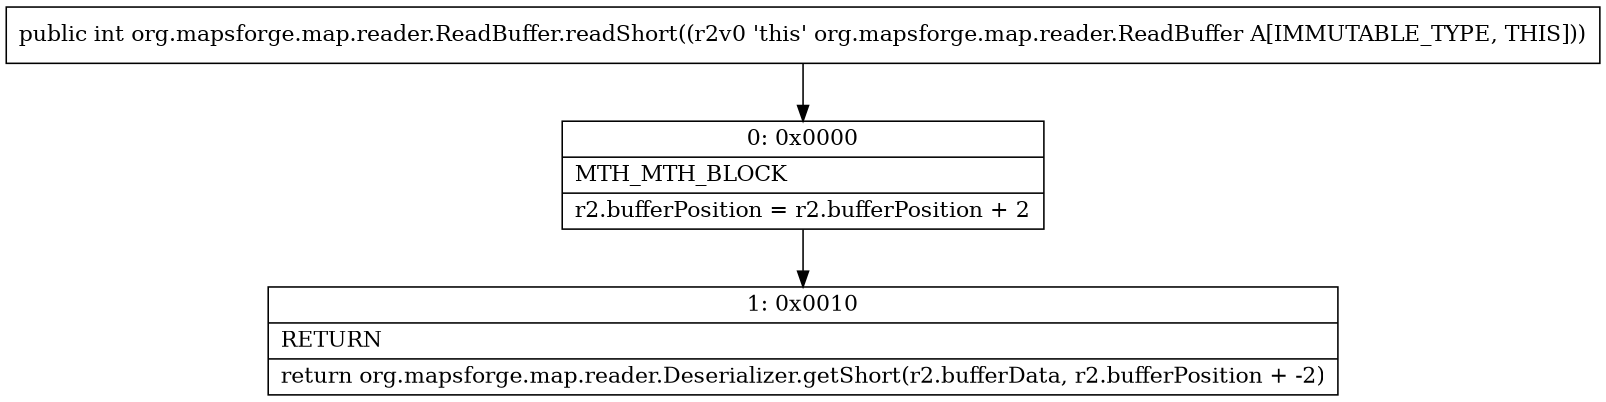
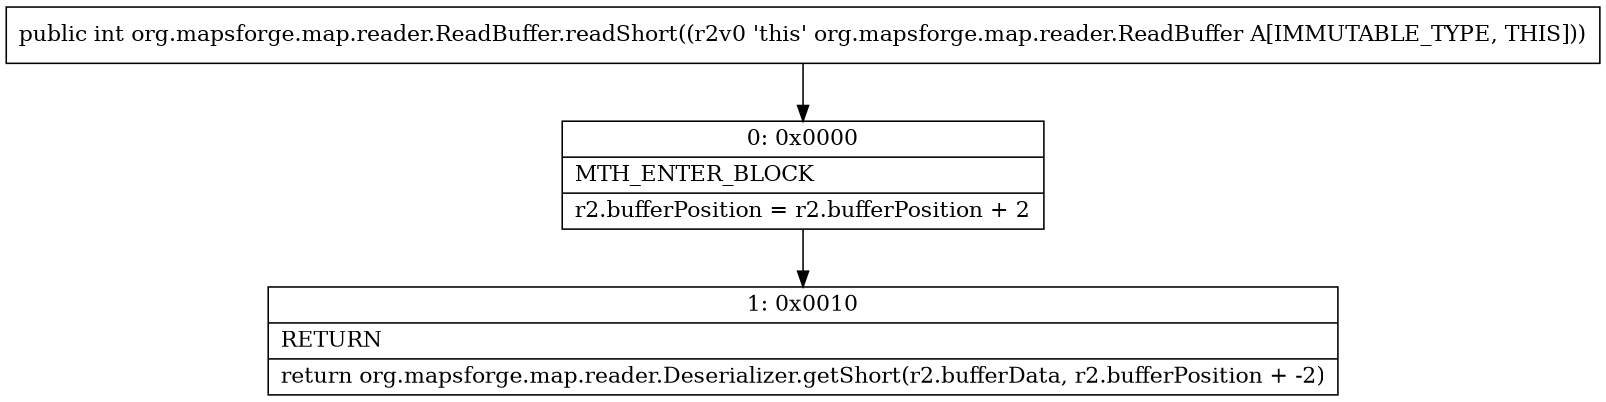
node "0: 0x0000": text "MTH_MTH_BLOCK" -> "MTH_ENTER_BLOCK"
